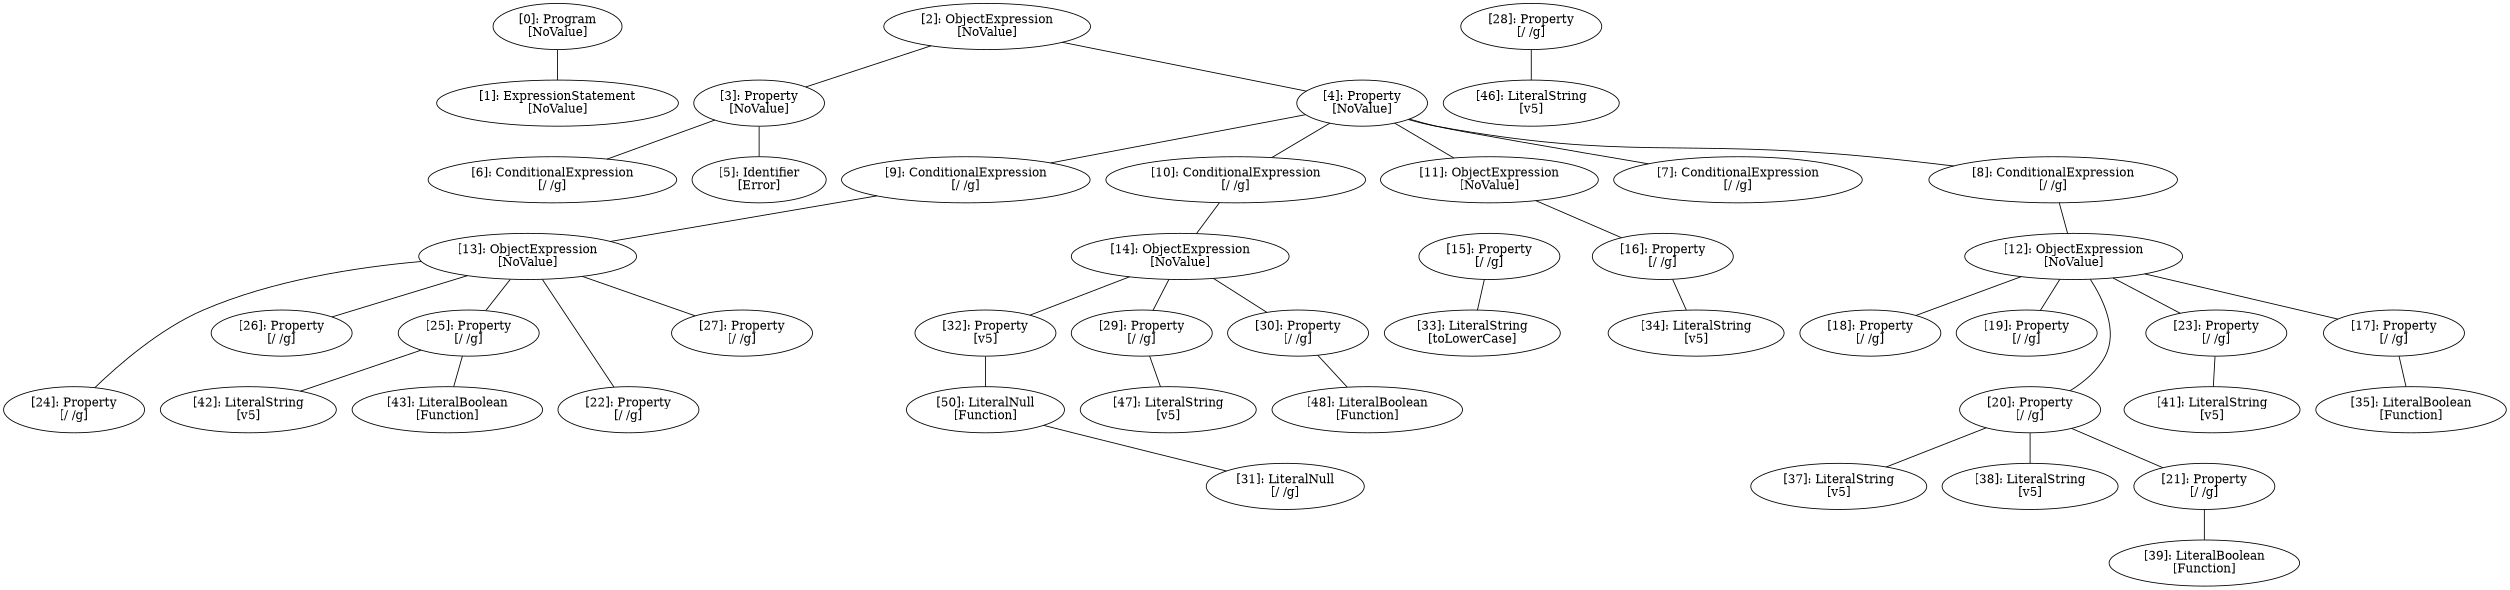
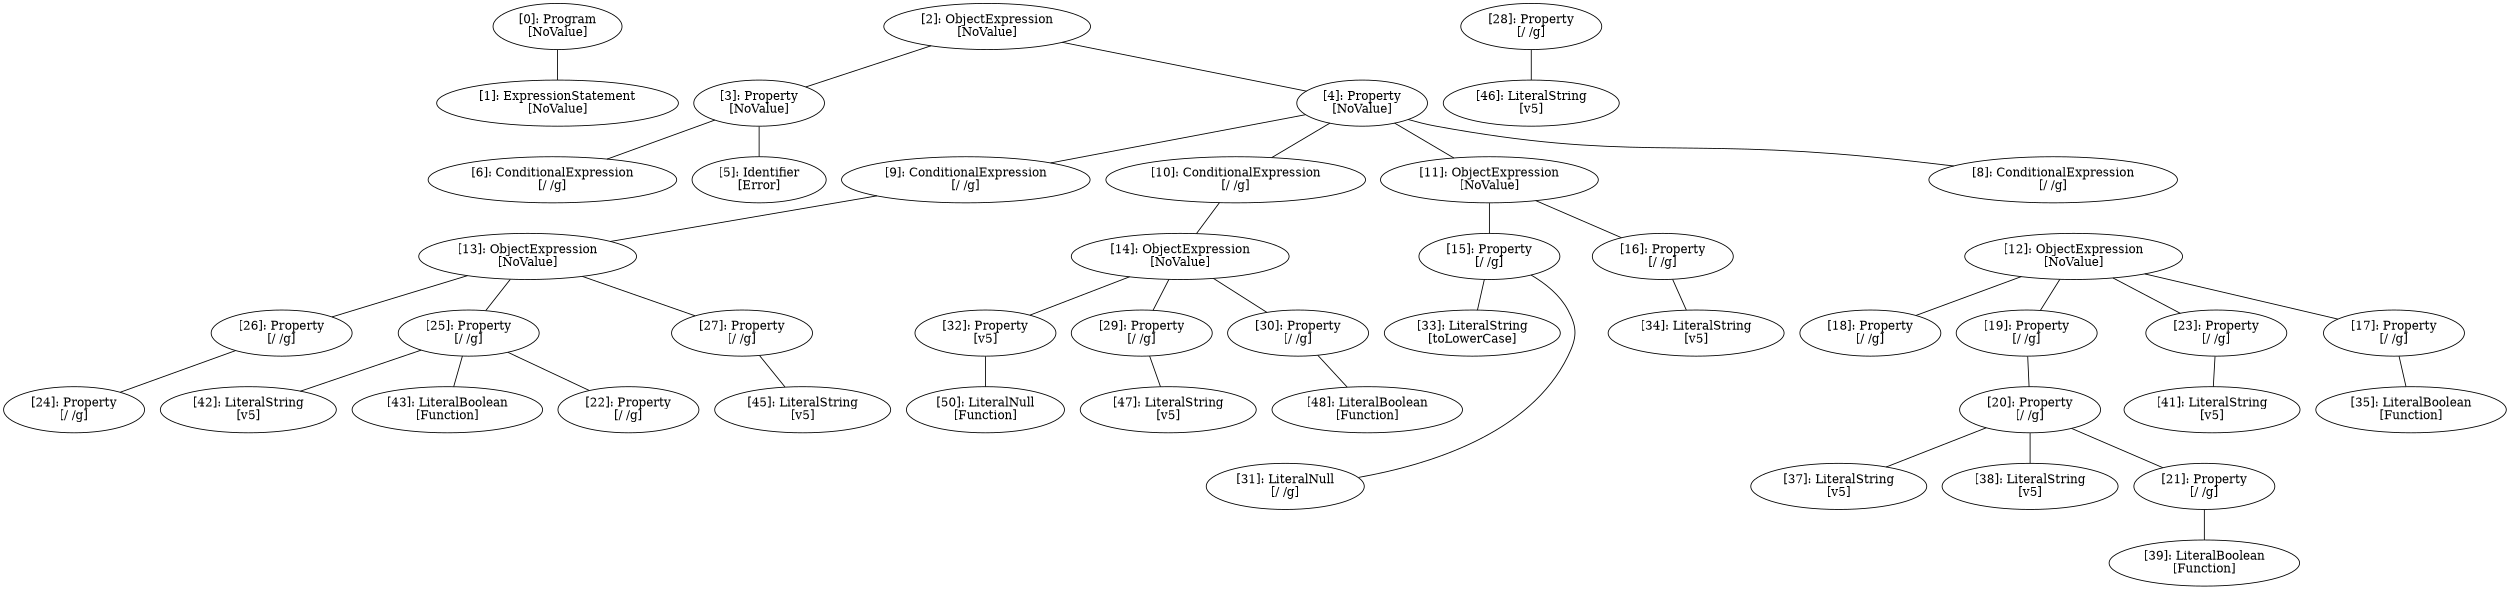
node "[7]: ConditionalExpression [/ /g]": removed
edge "[11]: ObjectExpression [NoValue]" -- "[15]: Property [/ /g]": added
edge "[8]: ConditionalExpression [/ /g]" -- "[12]: ObjectExpression [NoValue]": removed
edge "[13]: ObjectExpression [NoValue]" -- "[24]: Property [/ /g]": now "[26]: Property [/ /g]" -- "[24]: Property [/ /g]"
edge "[13]: ObjectExpression [NoValue]" -- "[22]: Property [/ /g]": now "[25]: Property [/ /g]" -- "[22]: Property [/ /g]"
edge "[12]: ObjectExpression [NoValue]" -- "[20]: Property [/ /g]": now "[19]: Property [/ /g]" -- "[20]: Property [/ /g]"
node "[45]: LiteralString [v5]": added
edge "[50]: LiteralNull [Function]" -- "[31]: LiteralNull [/ /g]": now "[15]: Property [/ /g]" -- "[31]: LiteralNull [/ /g]"
